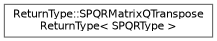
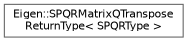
node "ReturnType::SPQRMatrixQTranspose ReturnType< SPQRType >": label "ReturnType::SPQRMatrixQTranspose ReturnType< SPQRType >" -> "Eigen::SPQRMatrixQTranspose ReturnType< SPQRType >"
